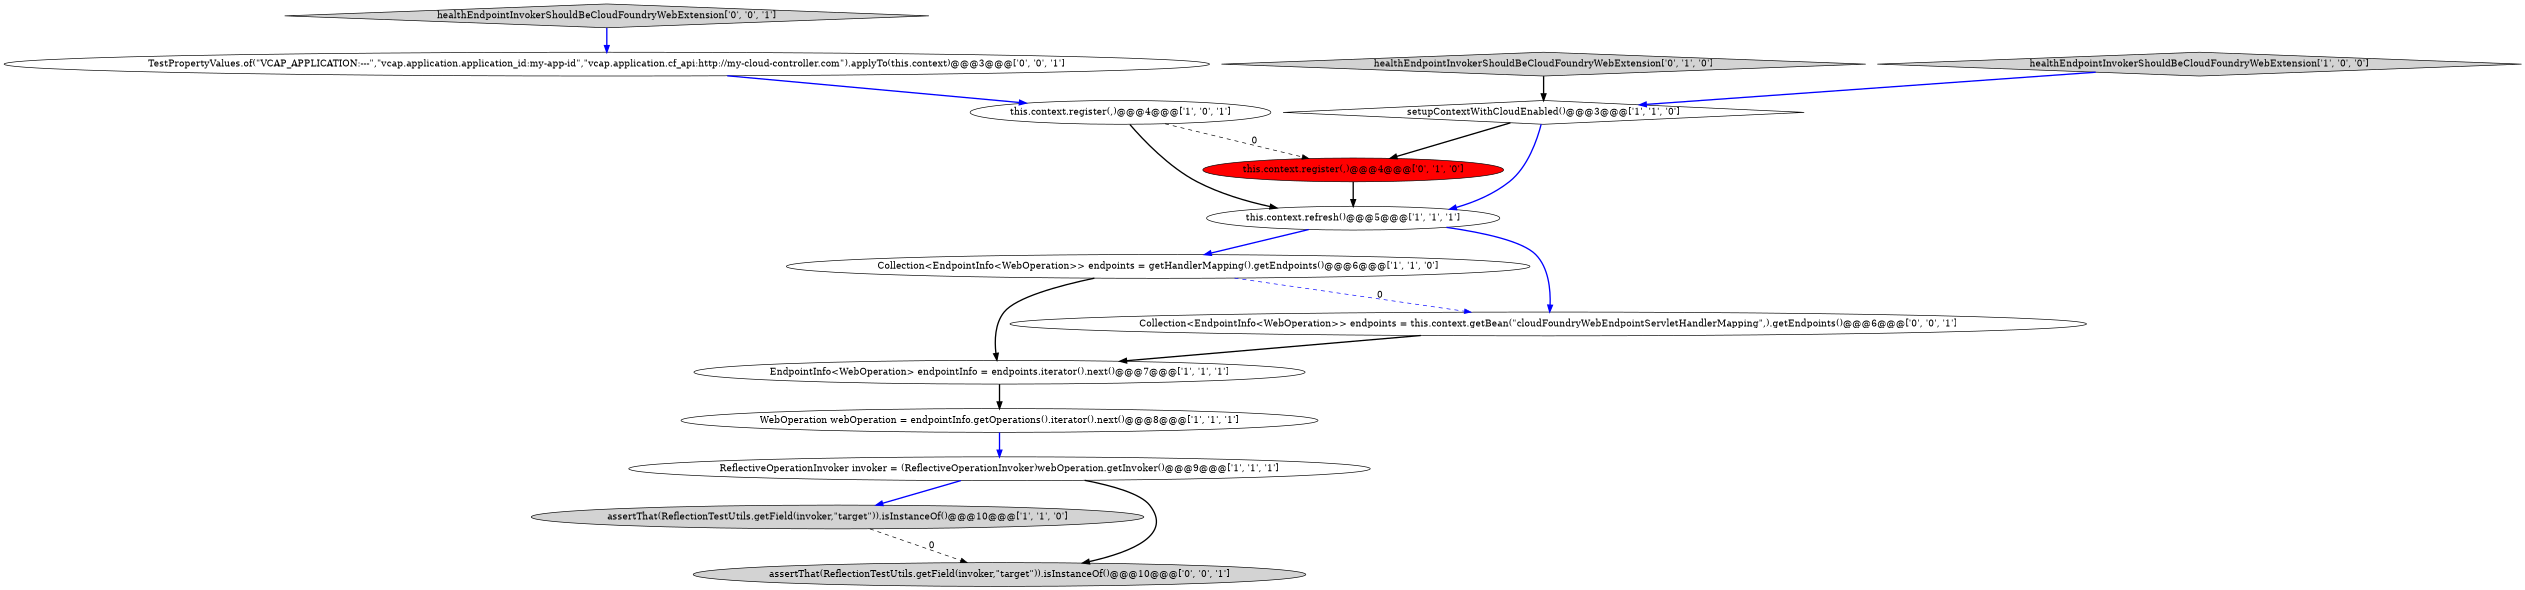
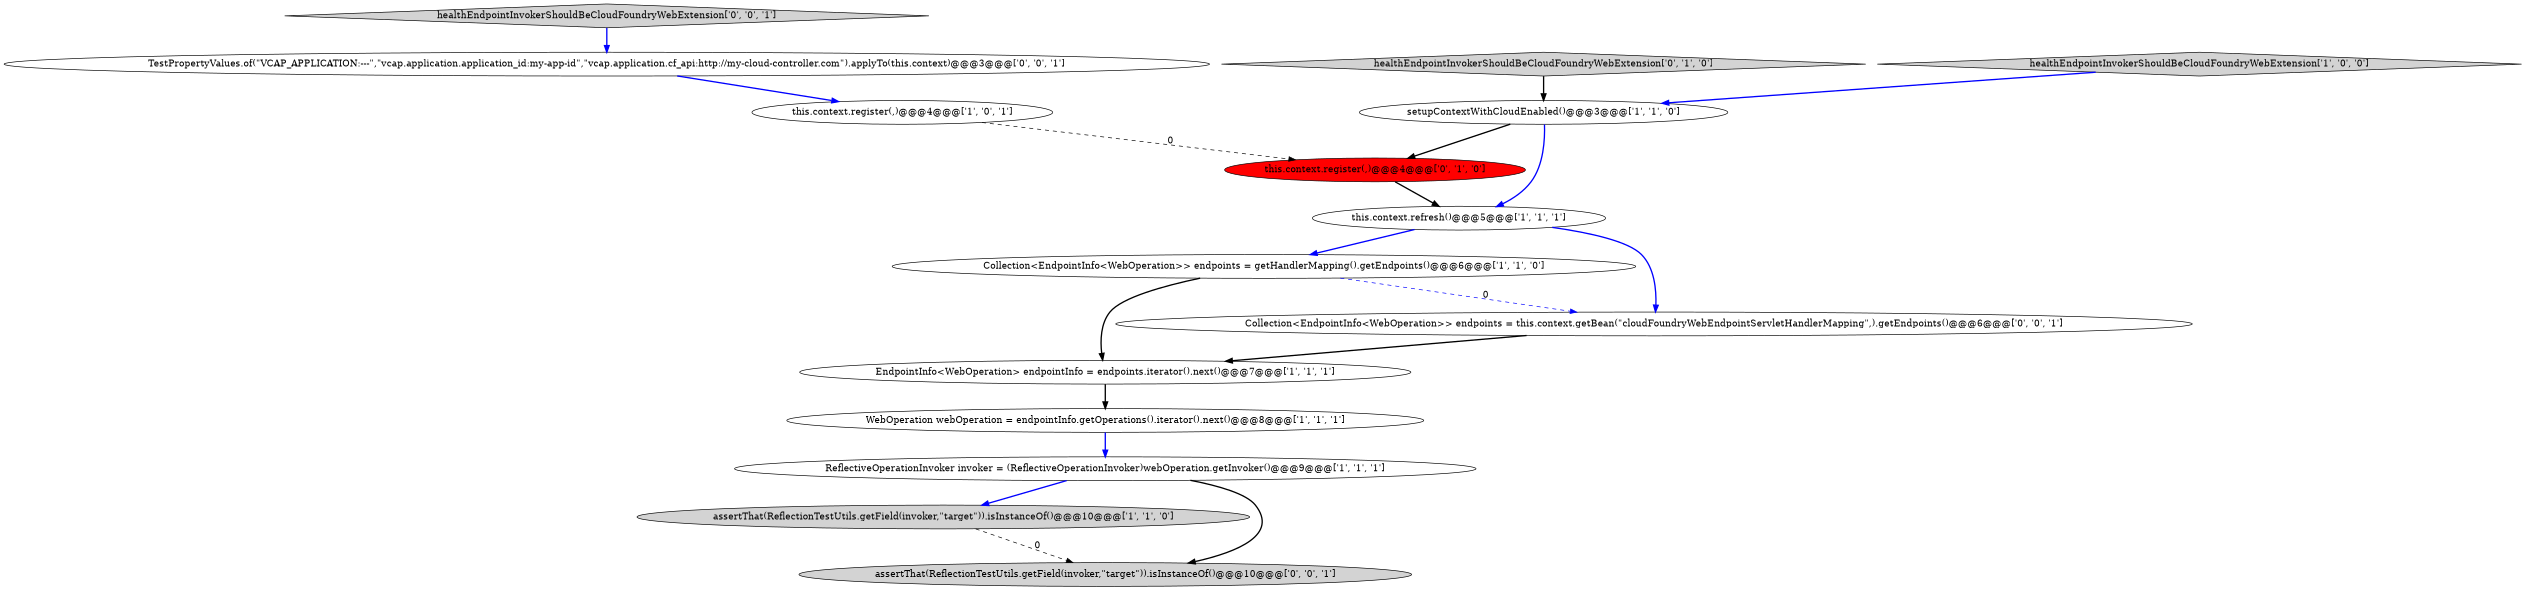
node "setupContextWithCloudEnabled()@@@3@@@['1', '1', '0']": shape diamond -> ellipse
edge "this.context.register(,)@@@4@@@['1', '0', '1']" -> "this.context.refresh()@@@5@@@['1', '1', '1']": removed
